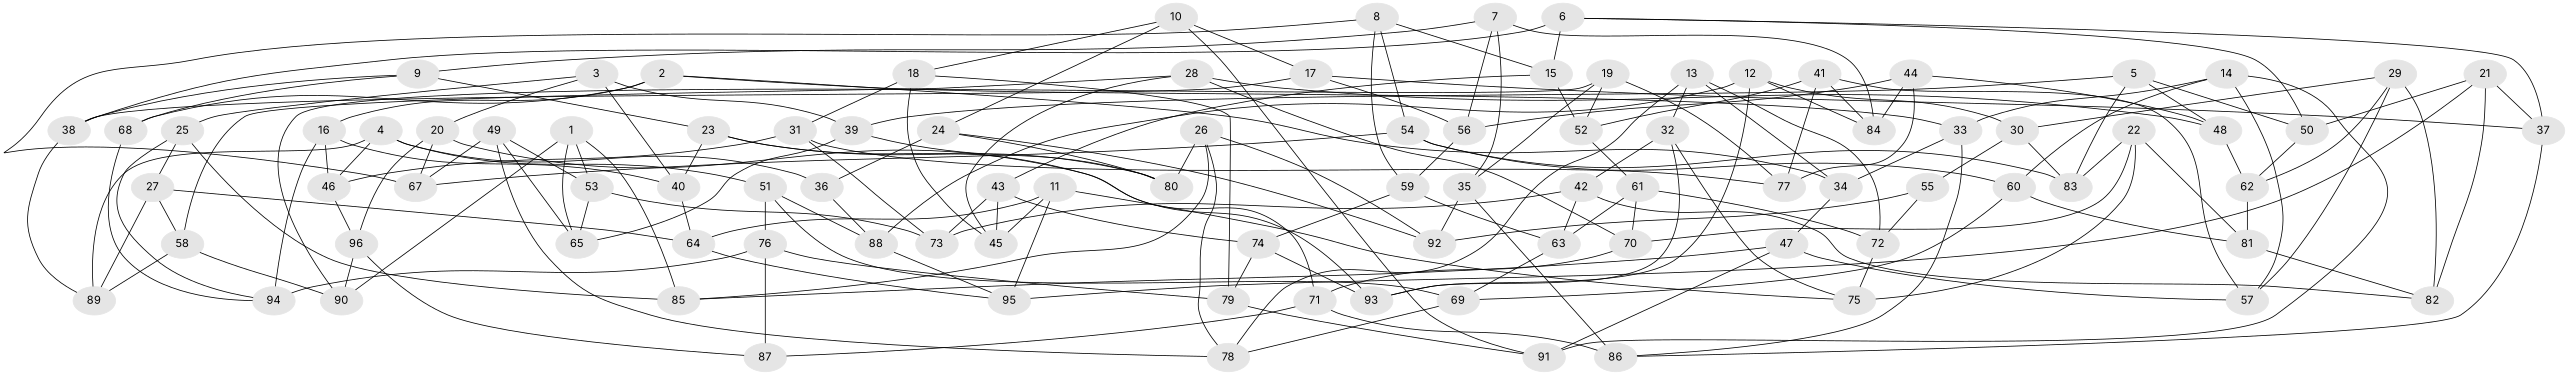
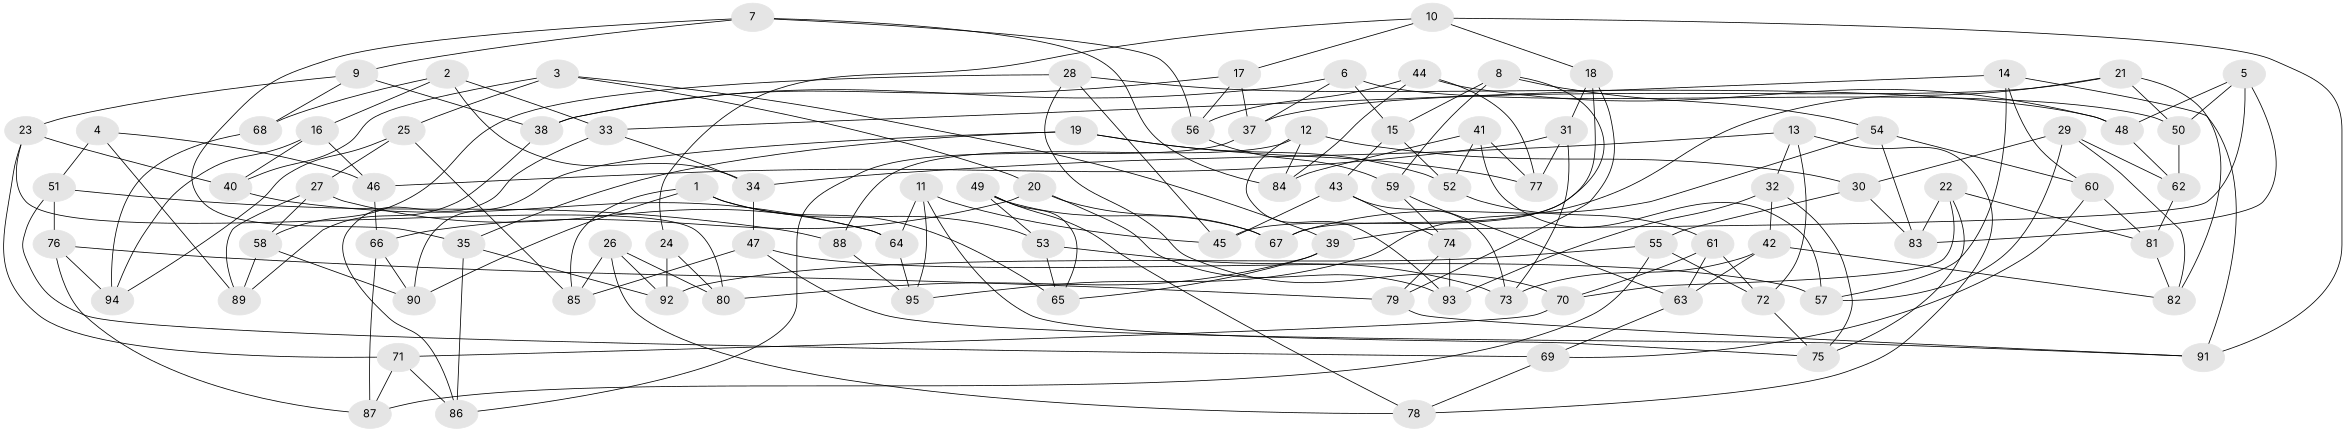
node "36": removed
node "96": label "96" -> "66"
edge "55" -- "87": added
